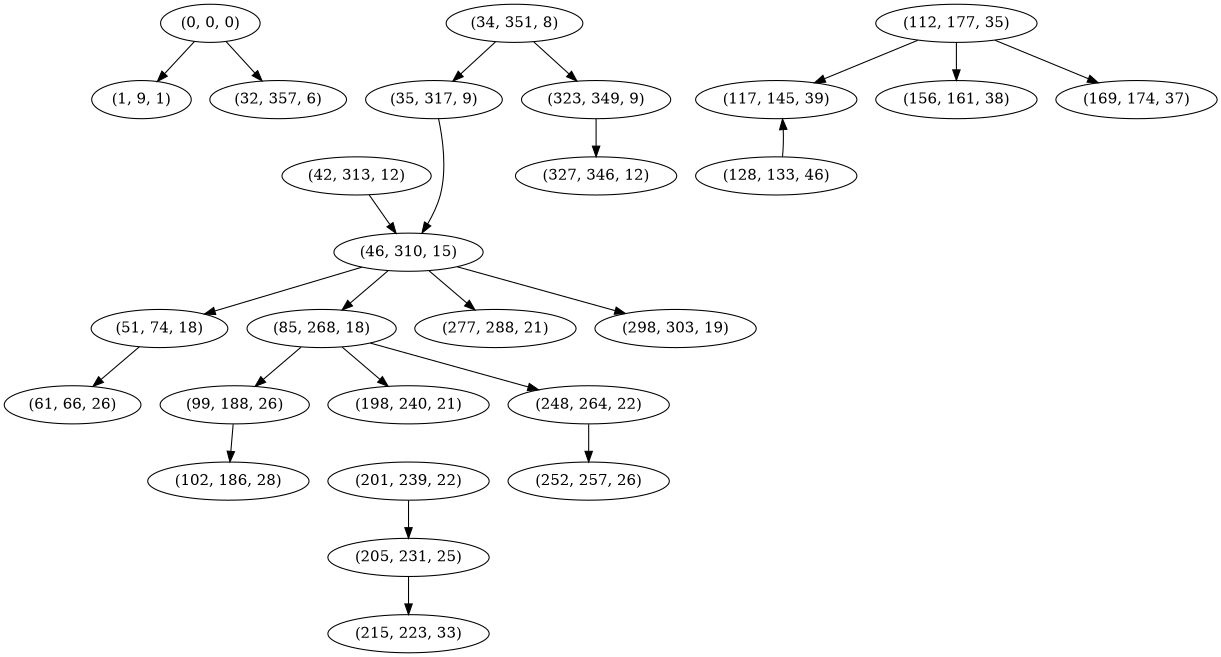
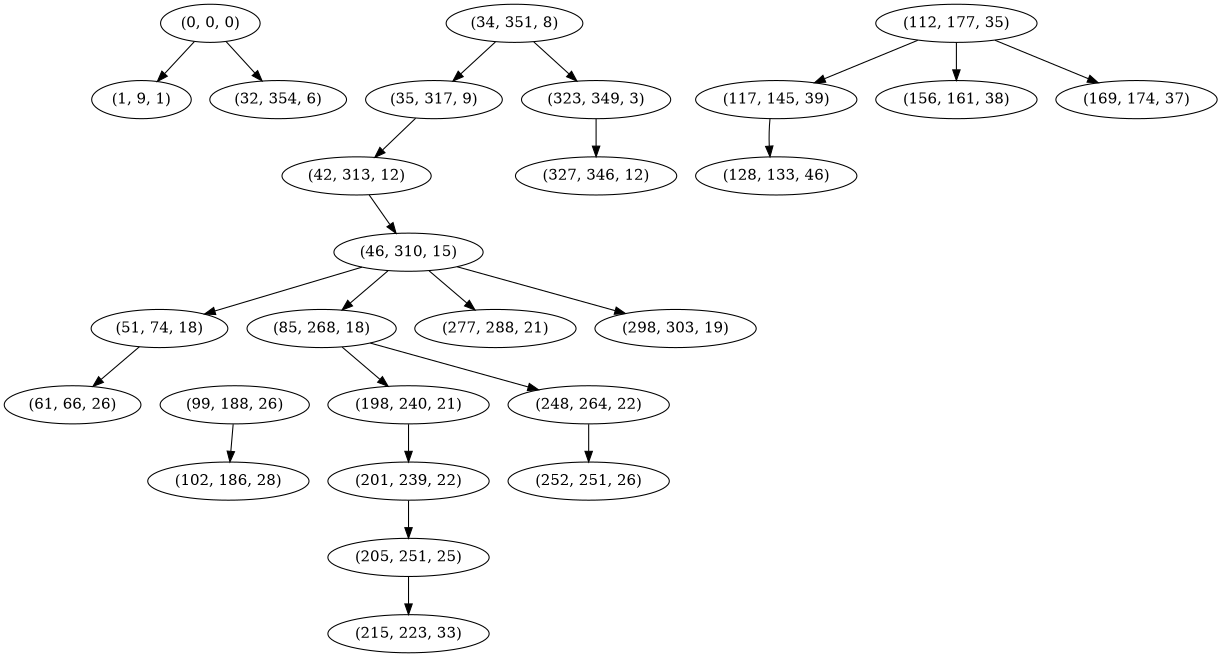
node "(32, 357, 6)": label "(32, 357, 6)" -> "(32, 354, 6)"
node "(323, 349, 9)": label "(323, 349, 9)" -> "(323, 349, 3)"
edge "(128, 133, 46)" -> "(117, 145, 39)": reversed
edge "(35, 317, 9)" -> "(46, 310, 15)": now "(35, 317, 9)" -> "(42, 313, 12)"
edge "(85, 268, 18)" -> "(99, 188, 26)": removed
edge "(198, 240, 21)" -> "(201, 239, 22)": added
node "(252, 257, 26)": label "(252, 257, 26)" -> "(252, 251, 26)"
node "(205, 231, 25)": label "(205, 231, 25)" -> "(205, 251, 25)"
